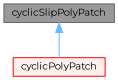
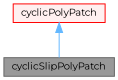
edge "cyclicPolyPatch" -> "cyclicSlipPolyPatch": reversed
